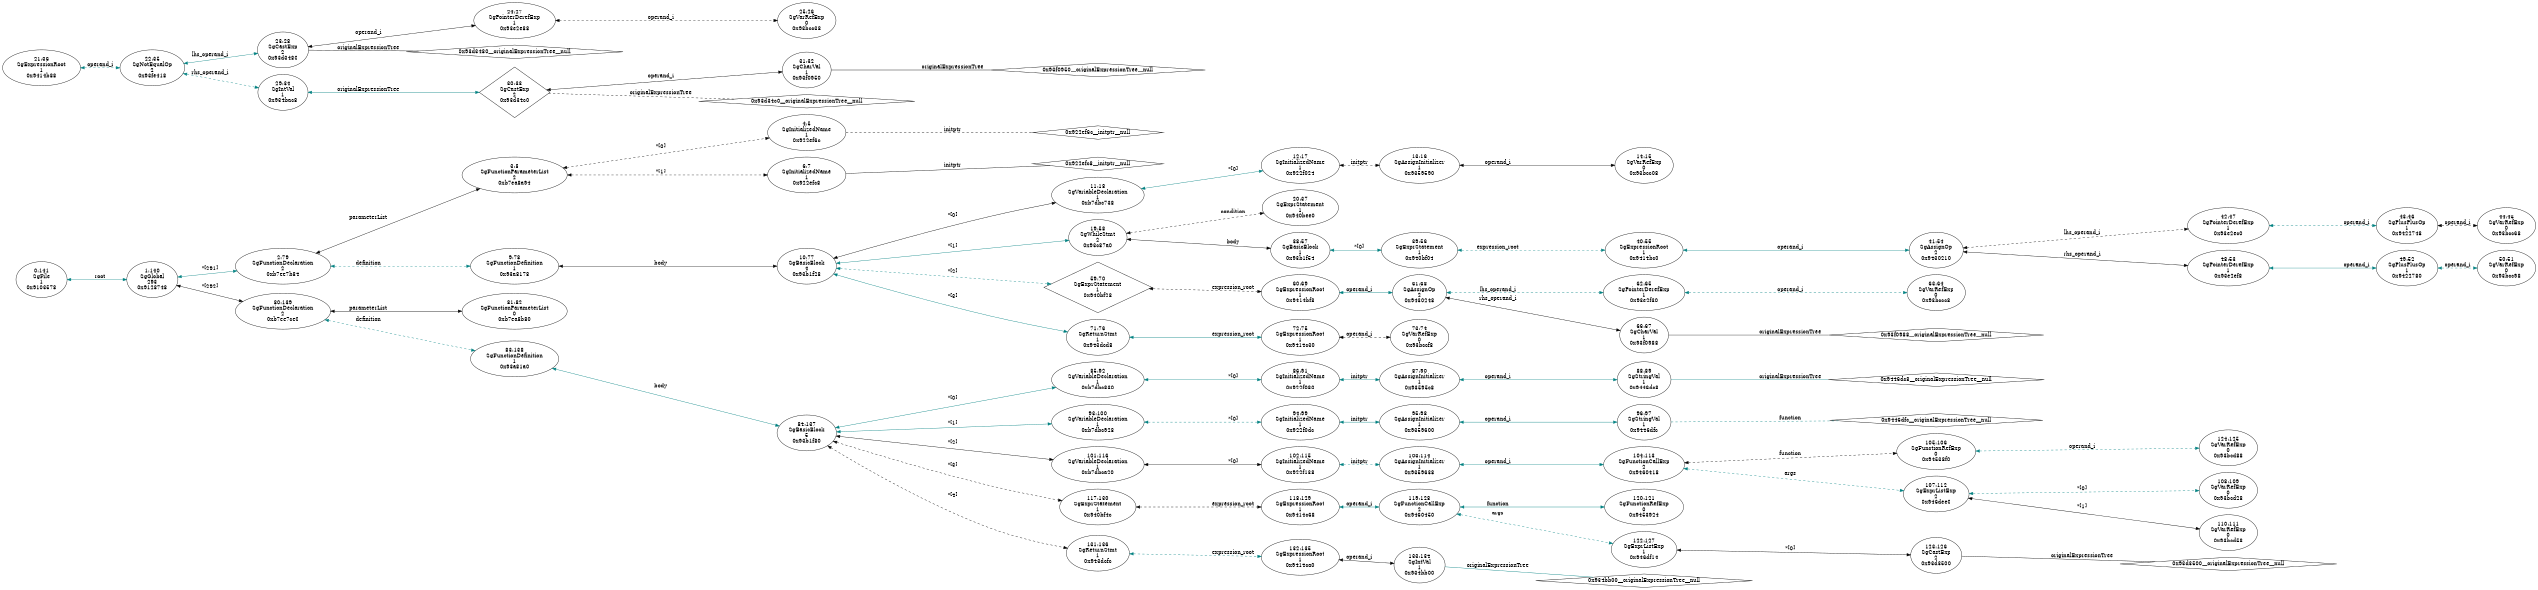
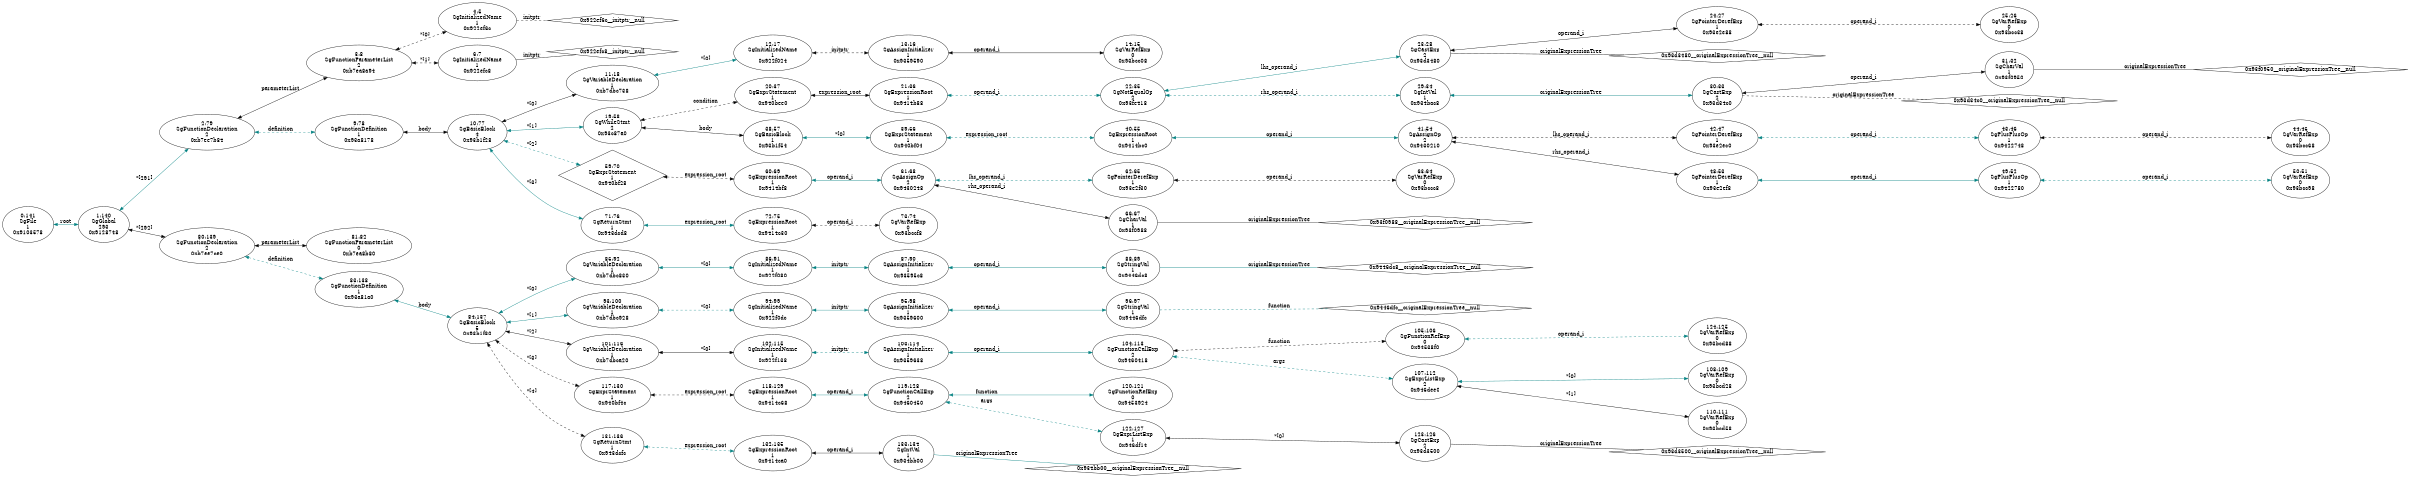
node "30:33 SgCastExp 2 0x93d34c0": shape diamond -> ellipse
edge "20:37 SgExprStatement 1 0x940bee0" -- "21:36 SgExpressionRoot 1 0x9414b88": added, label "expression_root"
edge "62:65 SgPointerDerefExp 1 0x93e2f30" -- "63:64 SgVarRefExp 0 0x93bccc8": color teal -> black
edge "108:109 SgVarRefExp 0 0x93bcd28" -- "107:112 SgExprListExp 2 0x946dee0": style dashed -> solid
